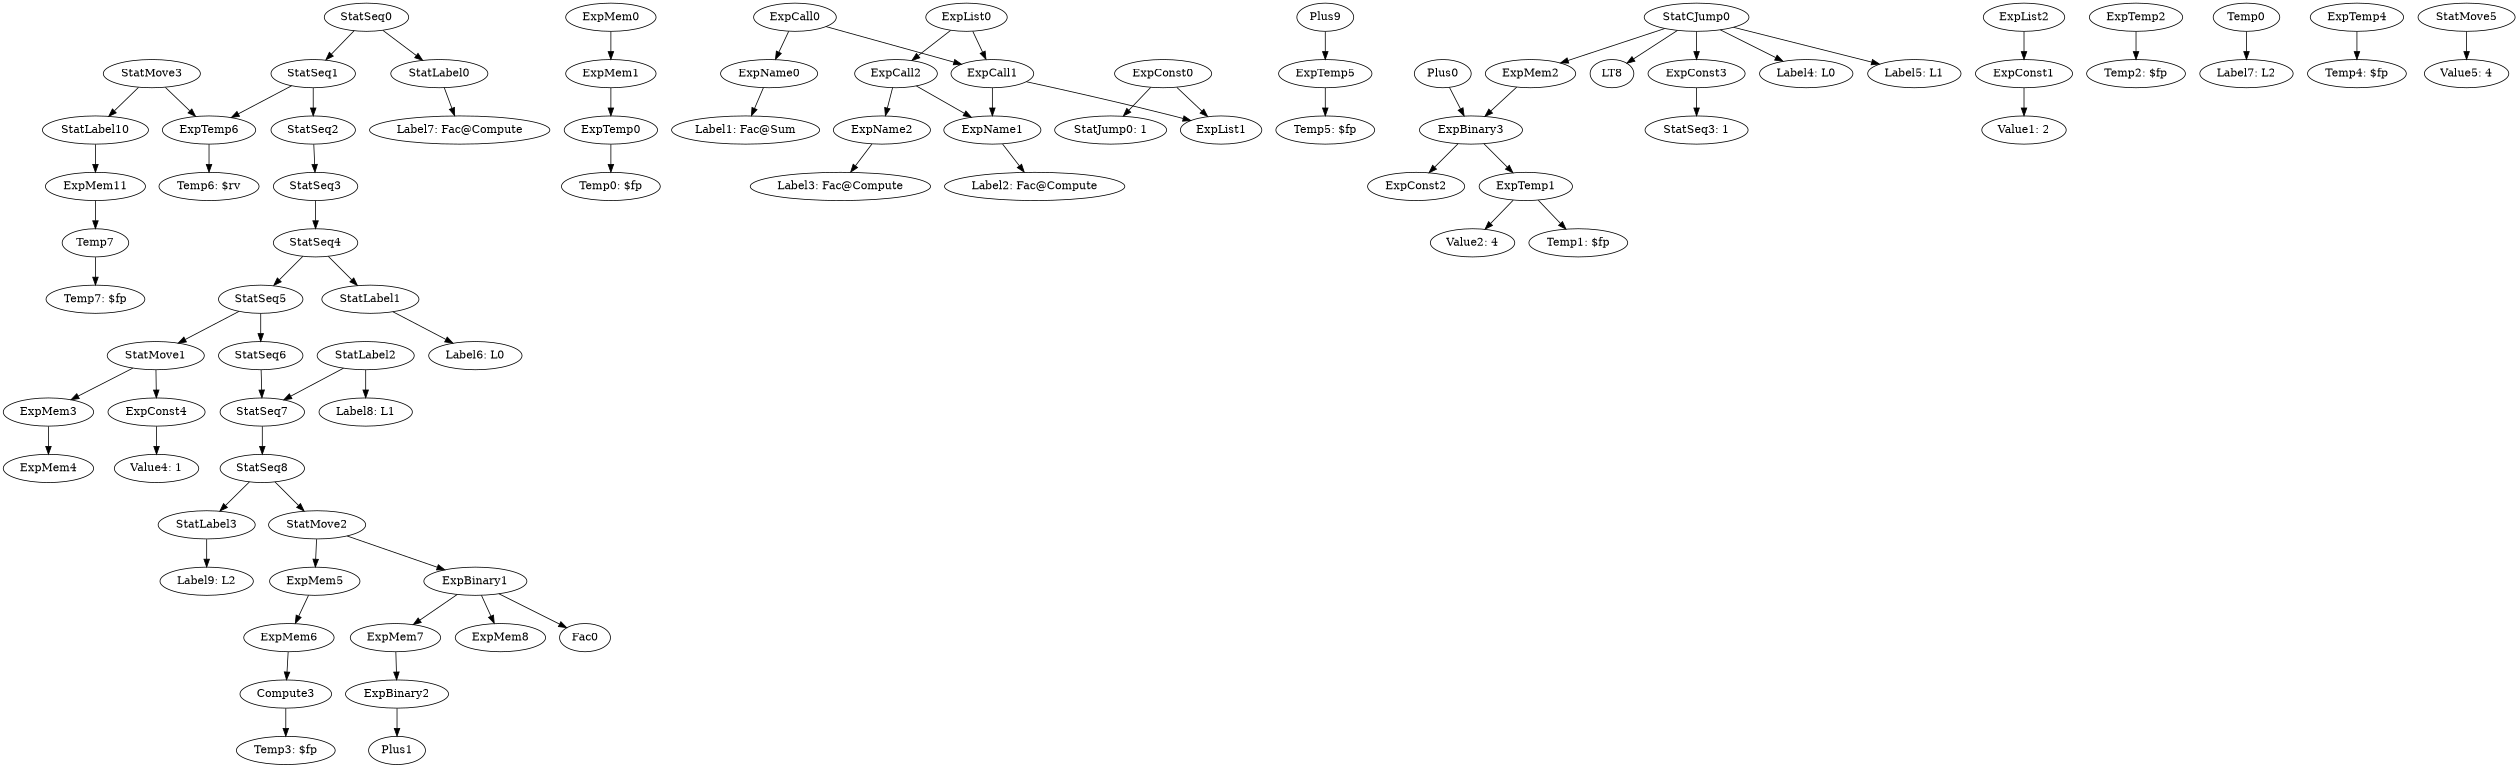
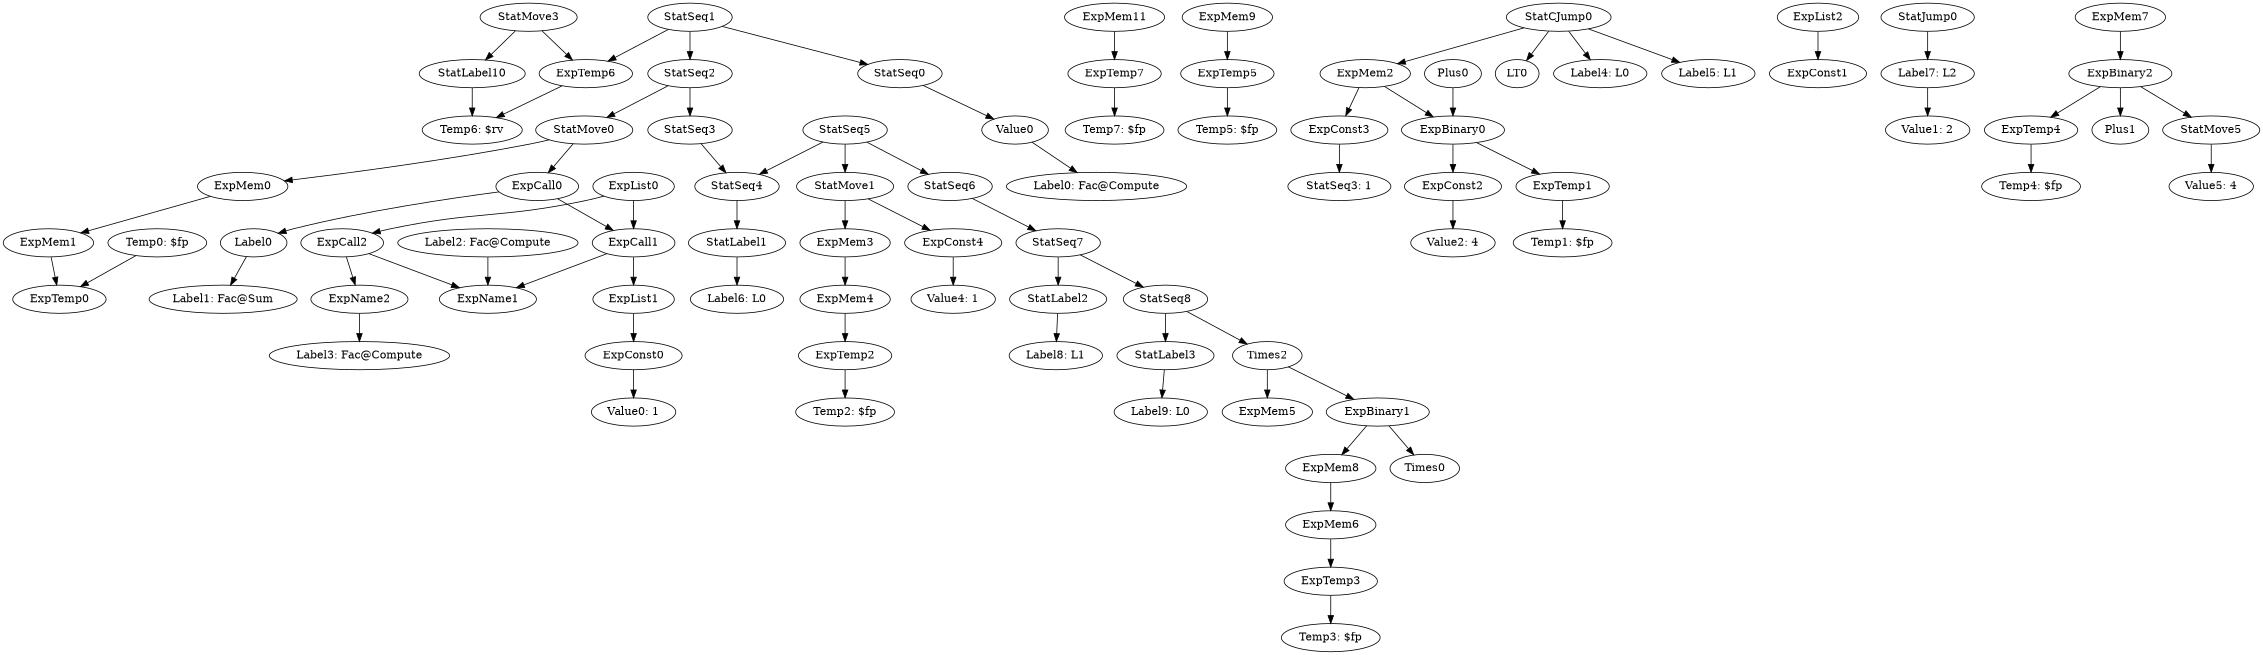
node "Plus9": label "Plus9" -> "ExpMem9"
node "Temp0": label "Temp0" -> "StatJump0"
edge "StatSeq0" -> "StatSeq1": reversed
edge "StatCJump0" -> "ExpConst3": now "ExpMem2" -> "ExpConst3"
node "StatLabel0": label "StatLabel0" -> "Value0"
node "ExpName0": label "ExpName0" -> "Label0"
node "LT8": label "LT8" -> "LT0"
edge "ExpConst1" -> "Value1: 2": now "Label7: L2" -> "Value1: 2"
edge "ExpConst0" -> "ExpList1": reversed
edge "ExpBinary2" -> "ExpTemp4": added
edge "ExpBinary2" -> "StatMove5": added
node "Label7: Fac@Compute": label "Label7: Fac@Compute" -> "Label0: Fac@Compute"
node "StatMove0": added
node "StatJump0: 1": label "StatJump0: 1" -> "Value0: 1"
node "ExpBinary3": label "ExpBinary3" -> "ExpBinary0"
edge "StatLabel10" -> "ExpMem11": now "StatLabel10" -> "Temp6: $rv"
edge "ExpTemp0" -> "Temp0: $fp": reversed
edge "ExpName1" -> "Label2: Fac@Compute": reversed
edge "ExpTemp1" -> "Value2: 4": now "ExpConst2" -> "Value2: 4"
node "Temp7": label "Temp7" -> "ExpTemp7"
edge "StatSeq4" -> "StatSeq5": reversed
edge "ExpMem4" -> "ExpTemp2": added
edge "StatLabel2" -> "StatSeq7": reversed
node "StatMove2": label "StatMove2" -> "Times2"
node "Label9: L2": label "Label9: L2" -> "Label9: L0"
edge "ExpMem5" -> "ExpMem6": now "ExpMem8" -> "ExpMem6"
edge "ExpBinary1" -> "ExpMem7": removed
node "Fac0": label "Fac0" -> "Times0"
node "Compute3": label "Compute3" -> "ExpTemp3"
